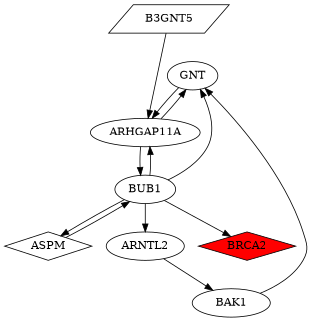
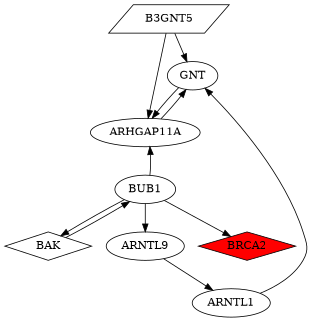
edge "BUB1" -> "GNT": now "B3GNT5" -> "GNT"
edge "ARHGAP11A" -> "BUB1": removed
node "ASPM": label "ASPM" -> "BAK"
node "ARNTL2": label "ARNTL2" -> "ARNTL9"
node "BAK1": label "BAK1" -> "ARNTL1"
